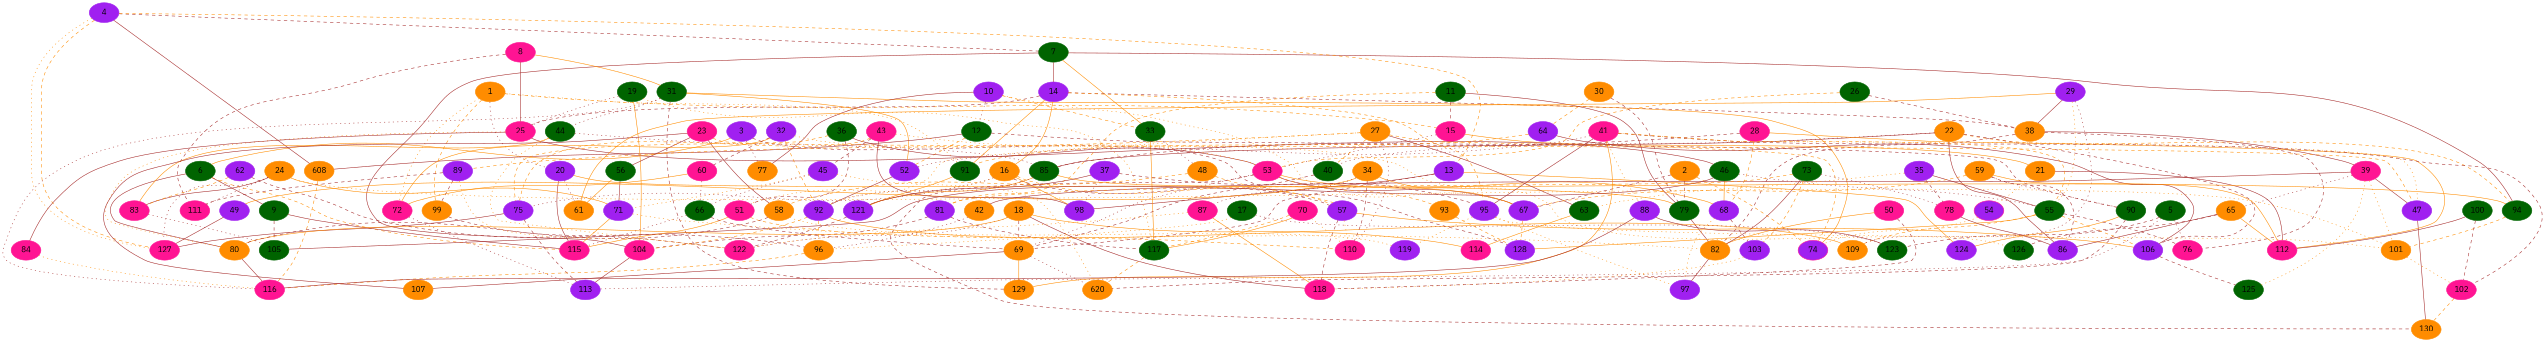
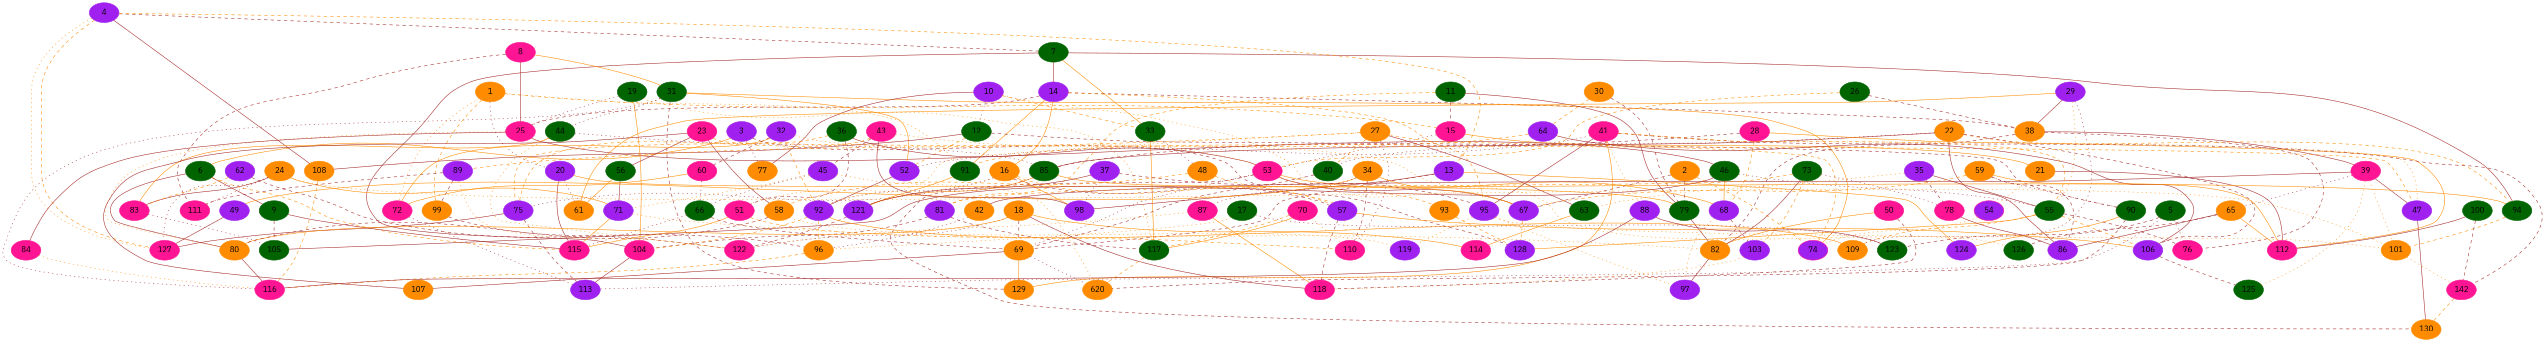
node "608": label "608" -> "108"
node "102": label "102" -> "142"
